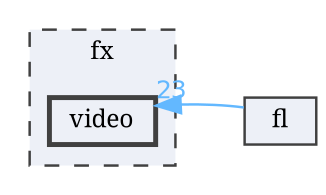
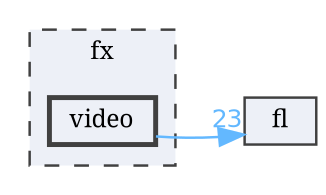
edge "fl" -> "video": reversed
